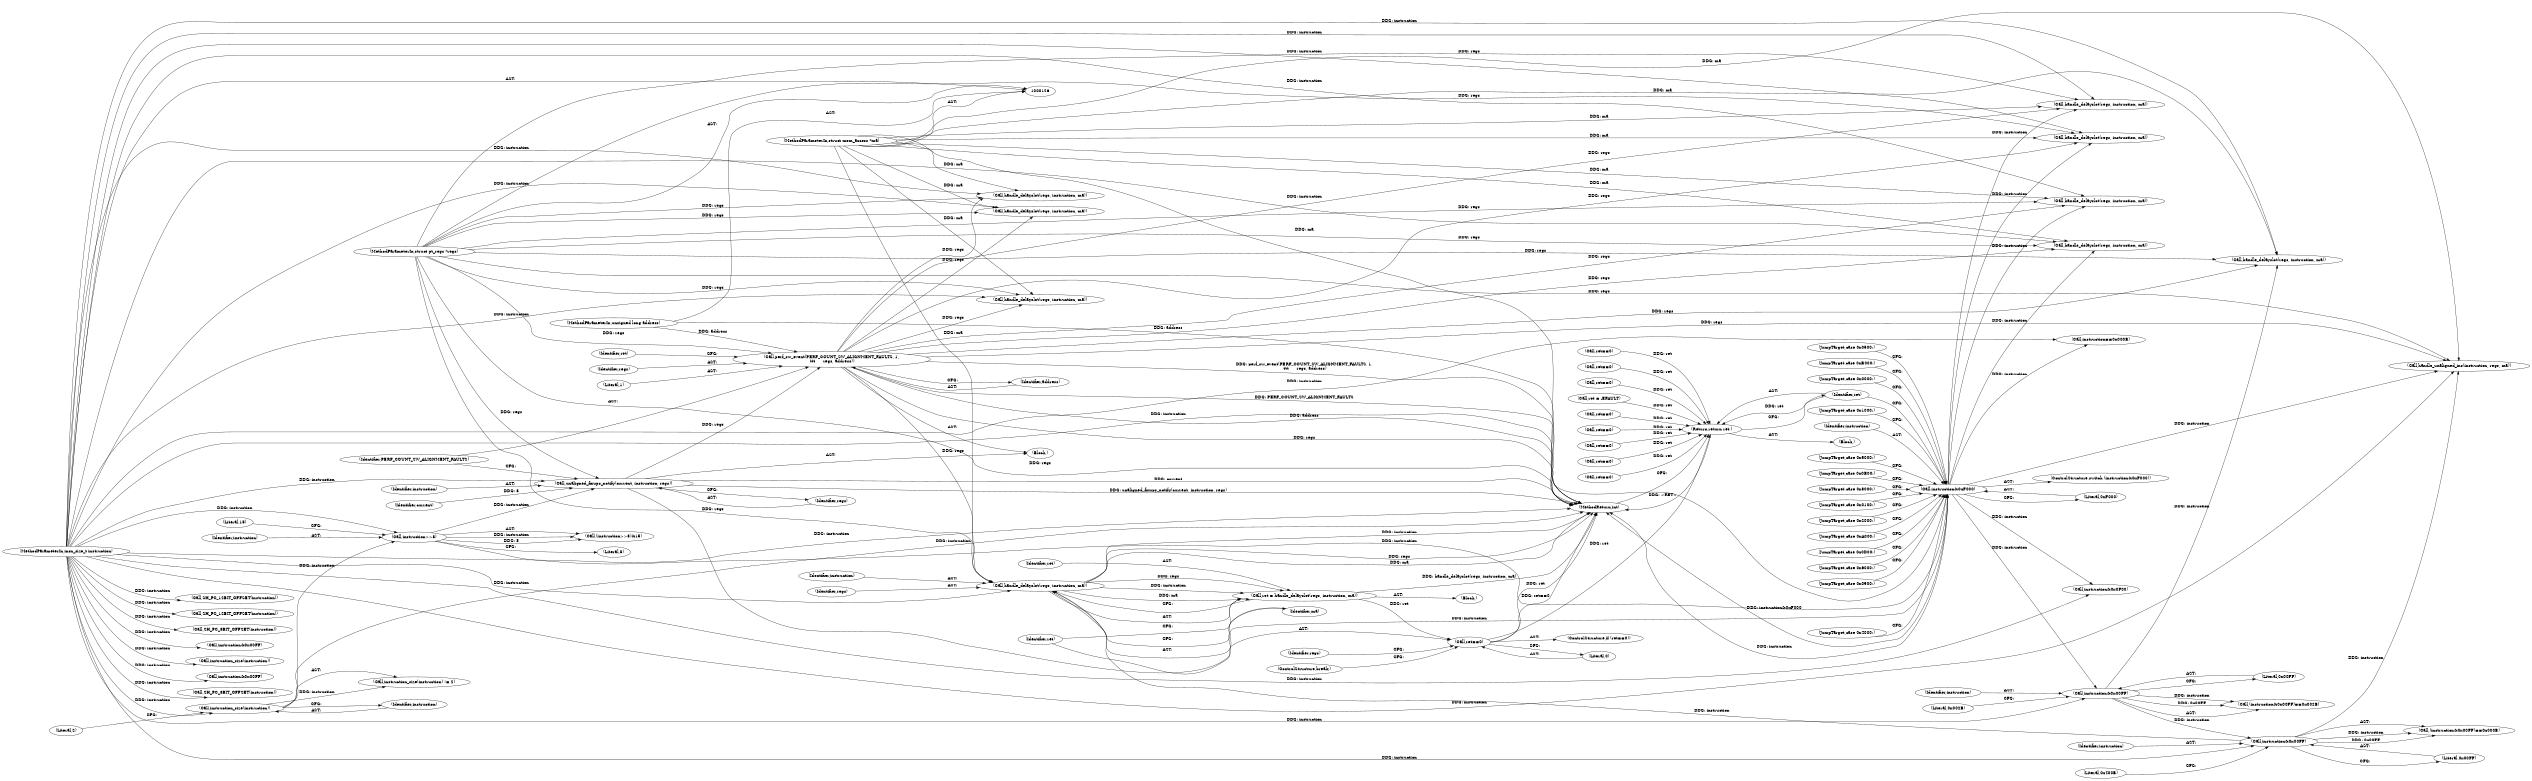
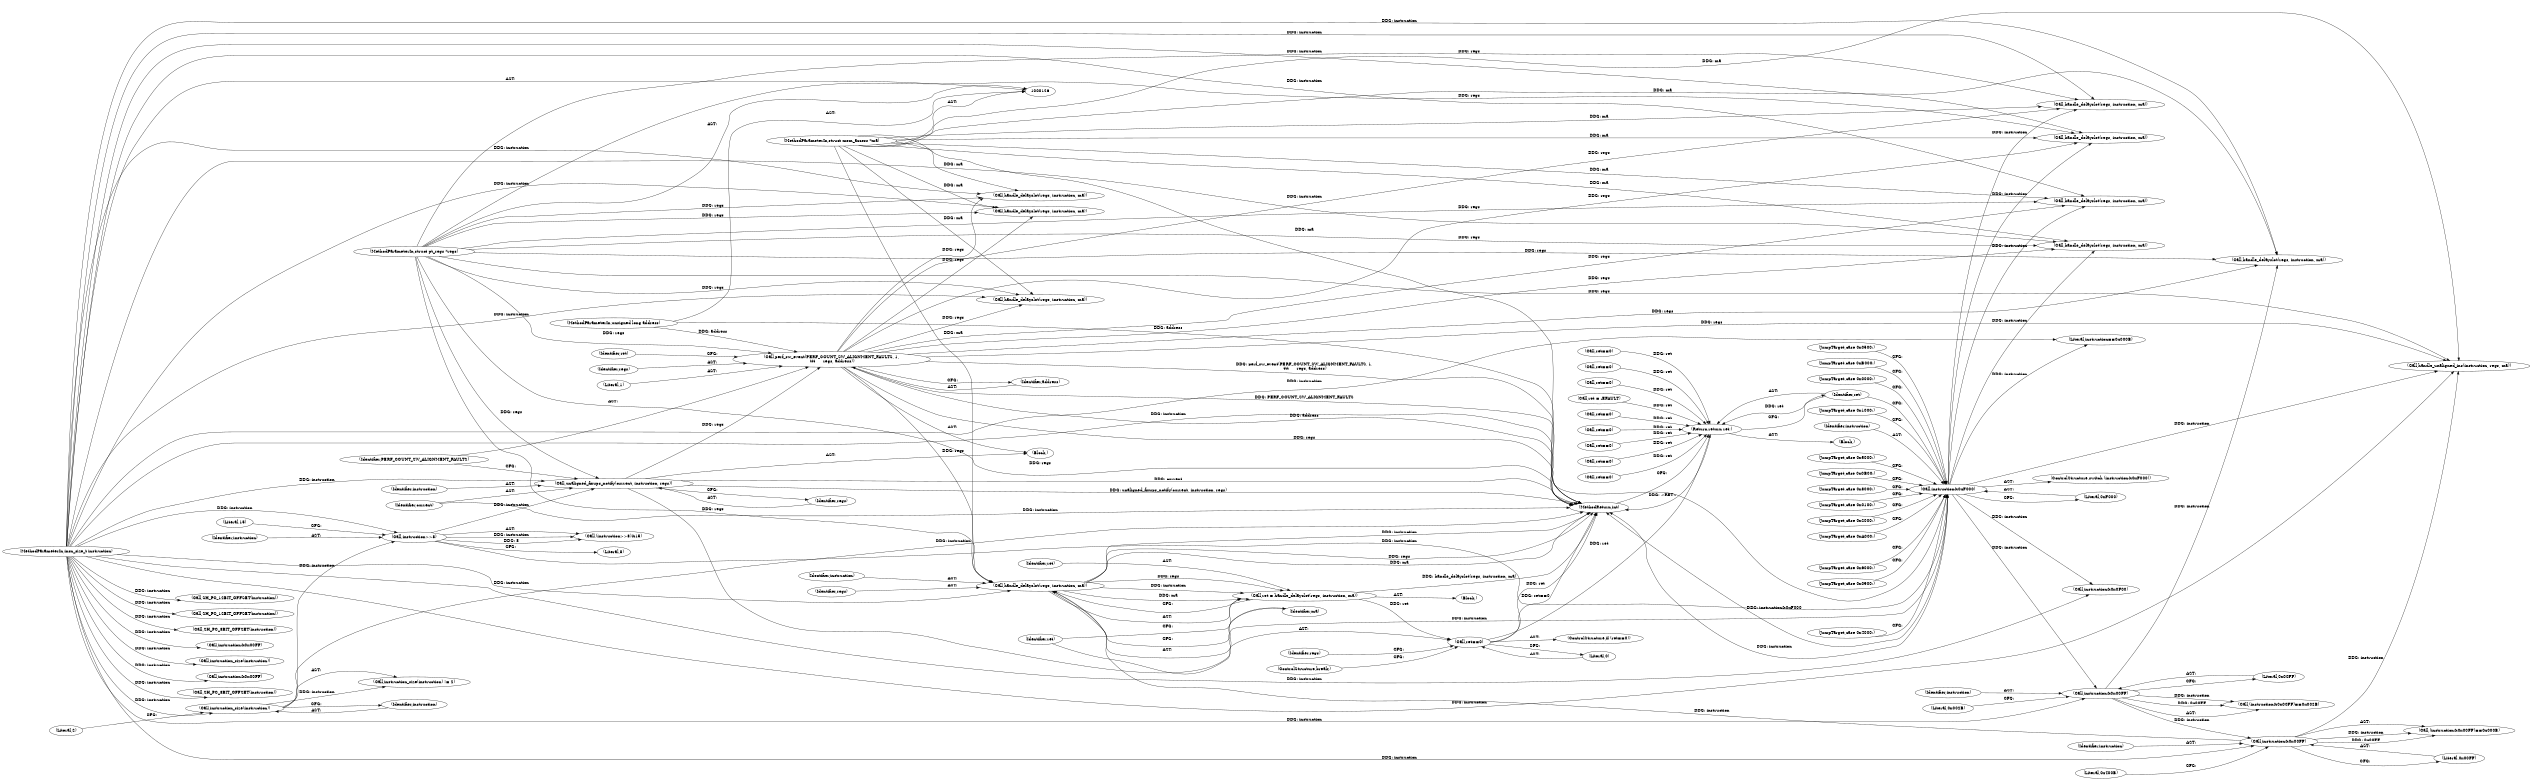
node "(Call,instruction==0x000B)": label "(Call,instruction==0x000B)" -> "(Literal,instruction==0x000B)"
edge "(Identifier,current)" -> "(Call,unaligned_fixups_notify(current, instruction, regs))": label "DDG: 8" -> "AST: "
edge "(MethodParameterIn,insn_size_t instruction)" -> "(MethodReturn,int)": now "(Identifier,current)" -> "(MethodReturn,int)"
node "(JumpTarget,case 0x0D00:)": removed
